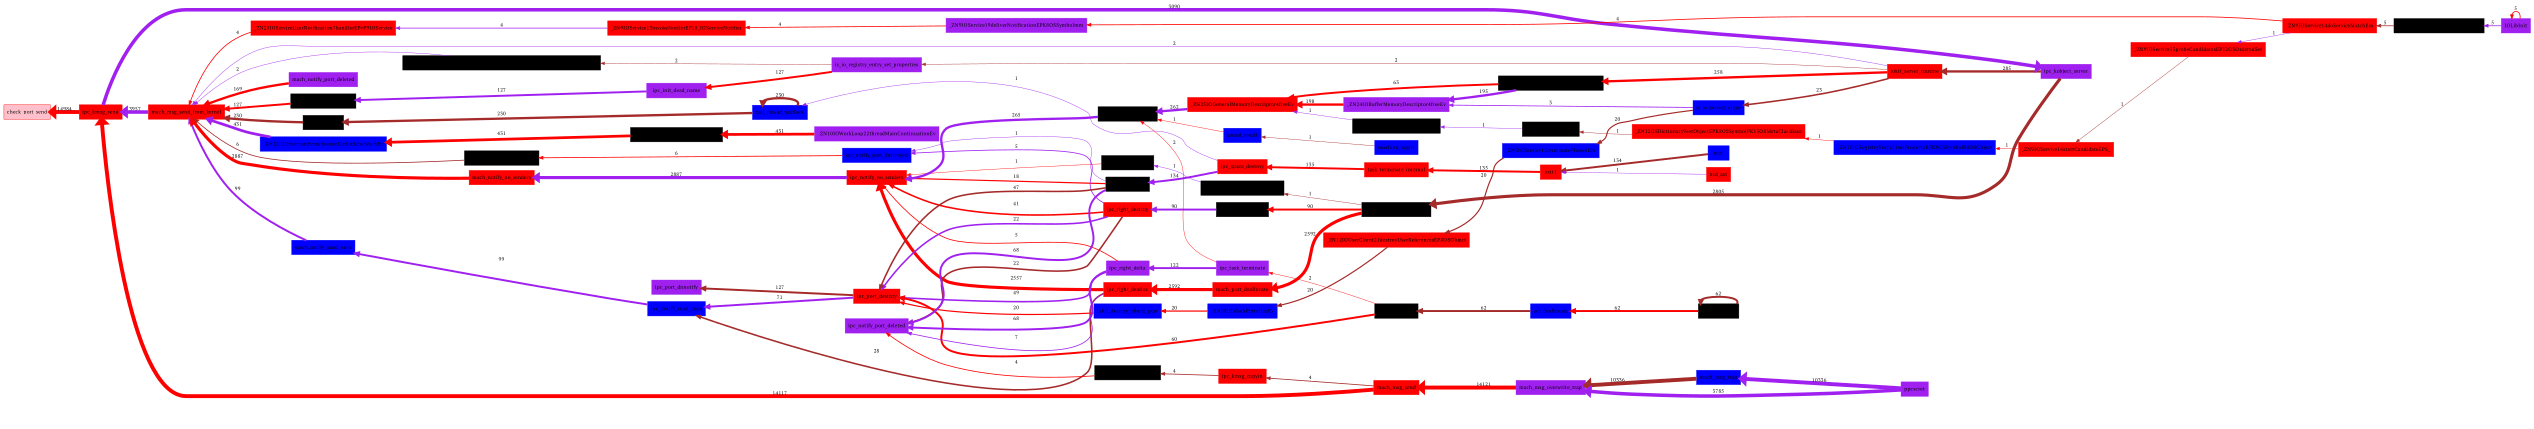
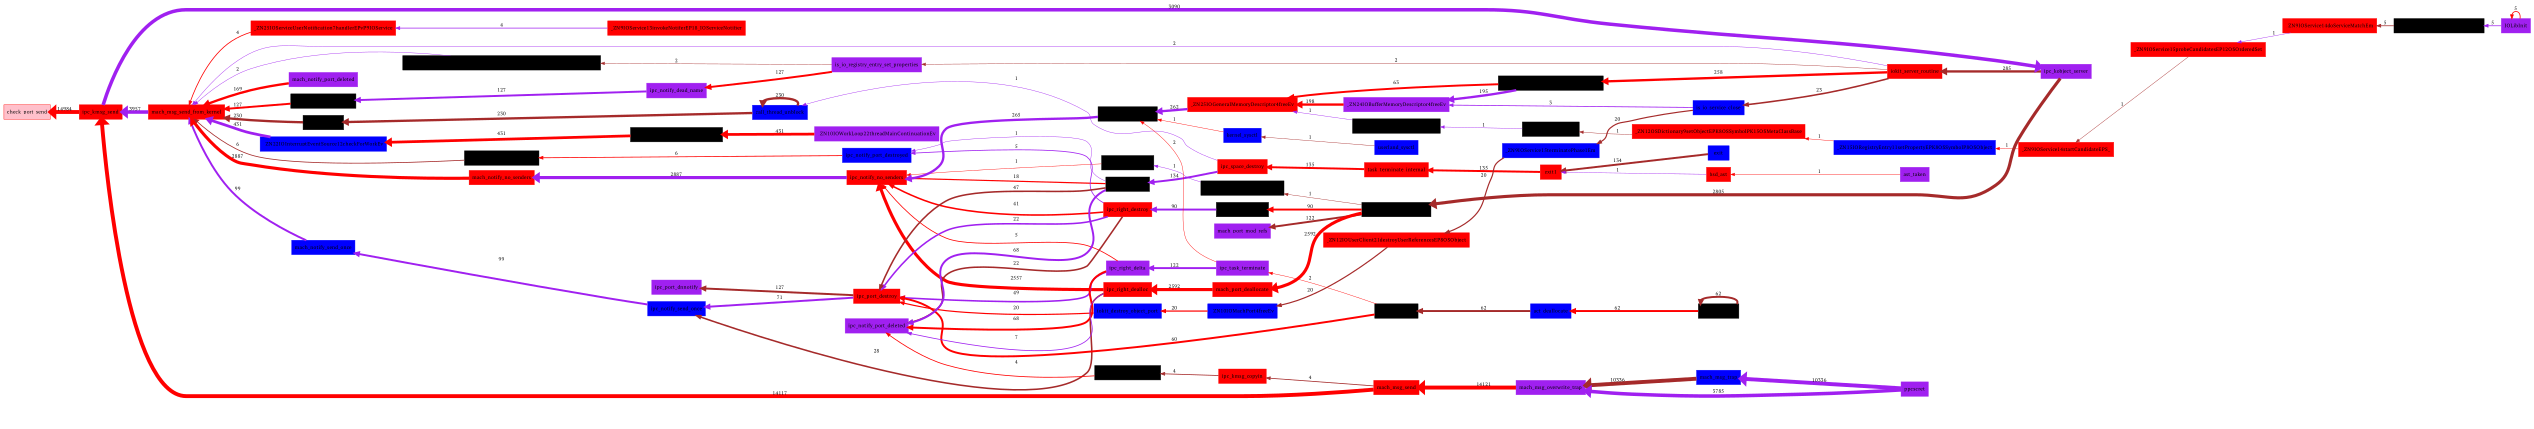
node "_ZN9IOService19deliverNotificationEPK8OSSymbolmm": removed
node "ipc_init_dead_name": label "ipc_init_dead_name" -> "ipc_notify_dead_name"
node "ast_taken": added
node "mach_port_mod_refs": added
edge "ipc_right_delta" -> "ipc_notify_port_deleted": color purple -> red
